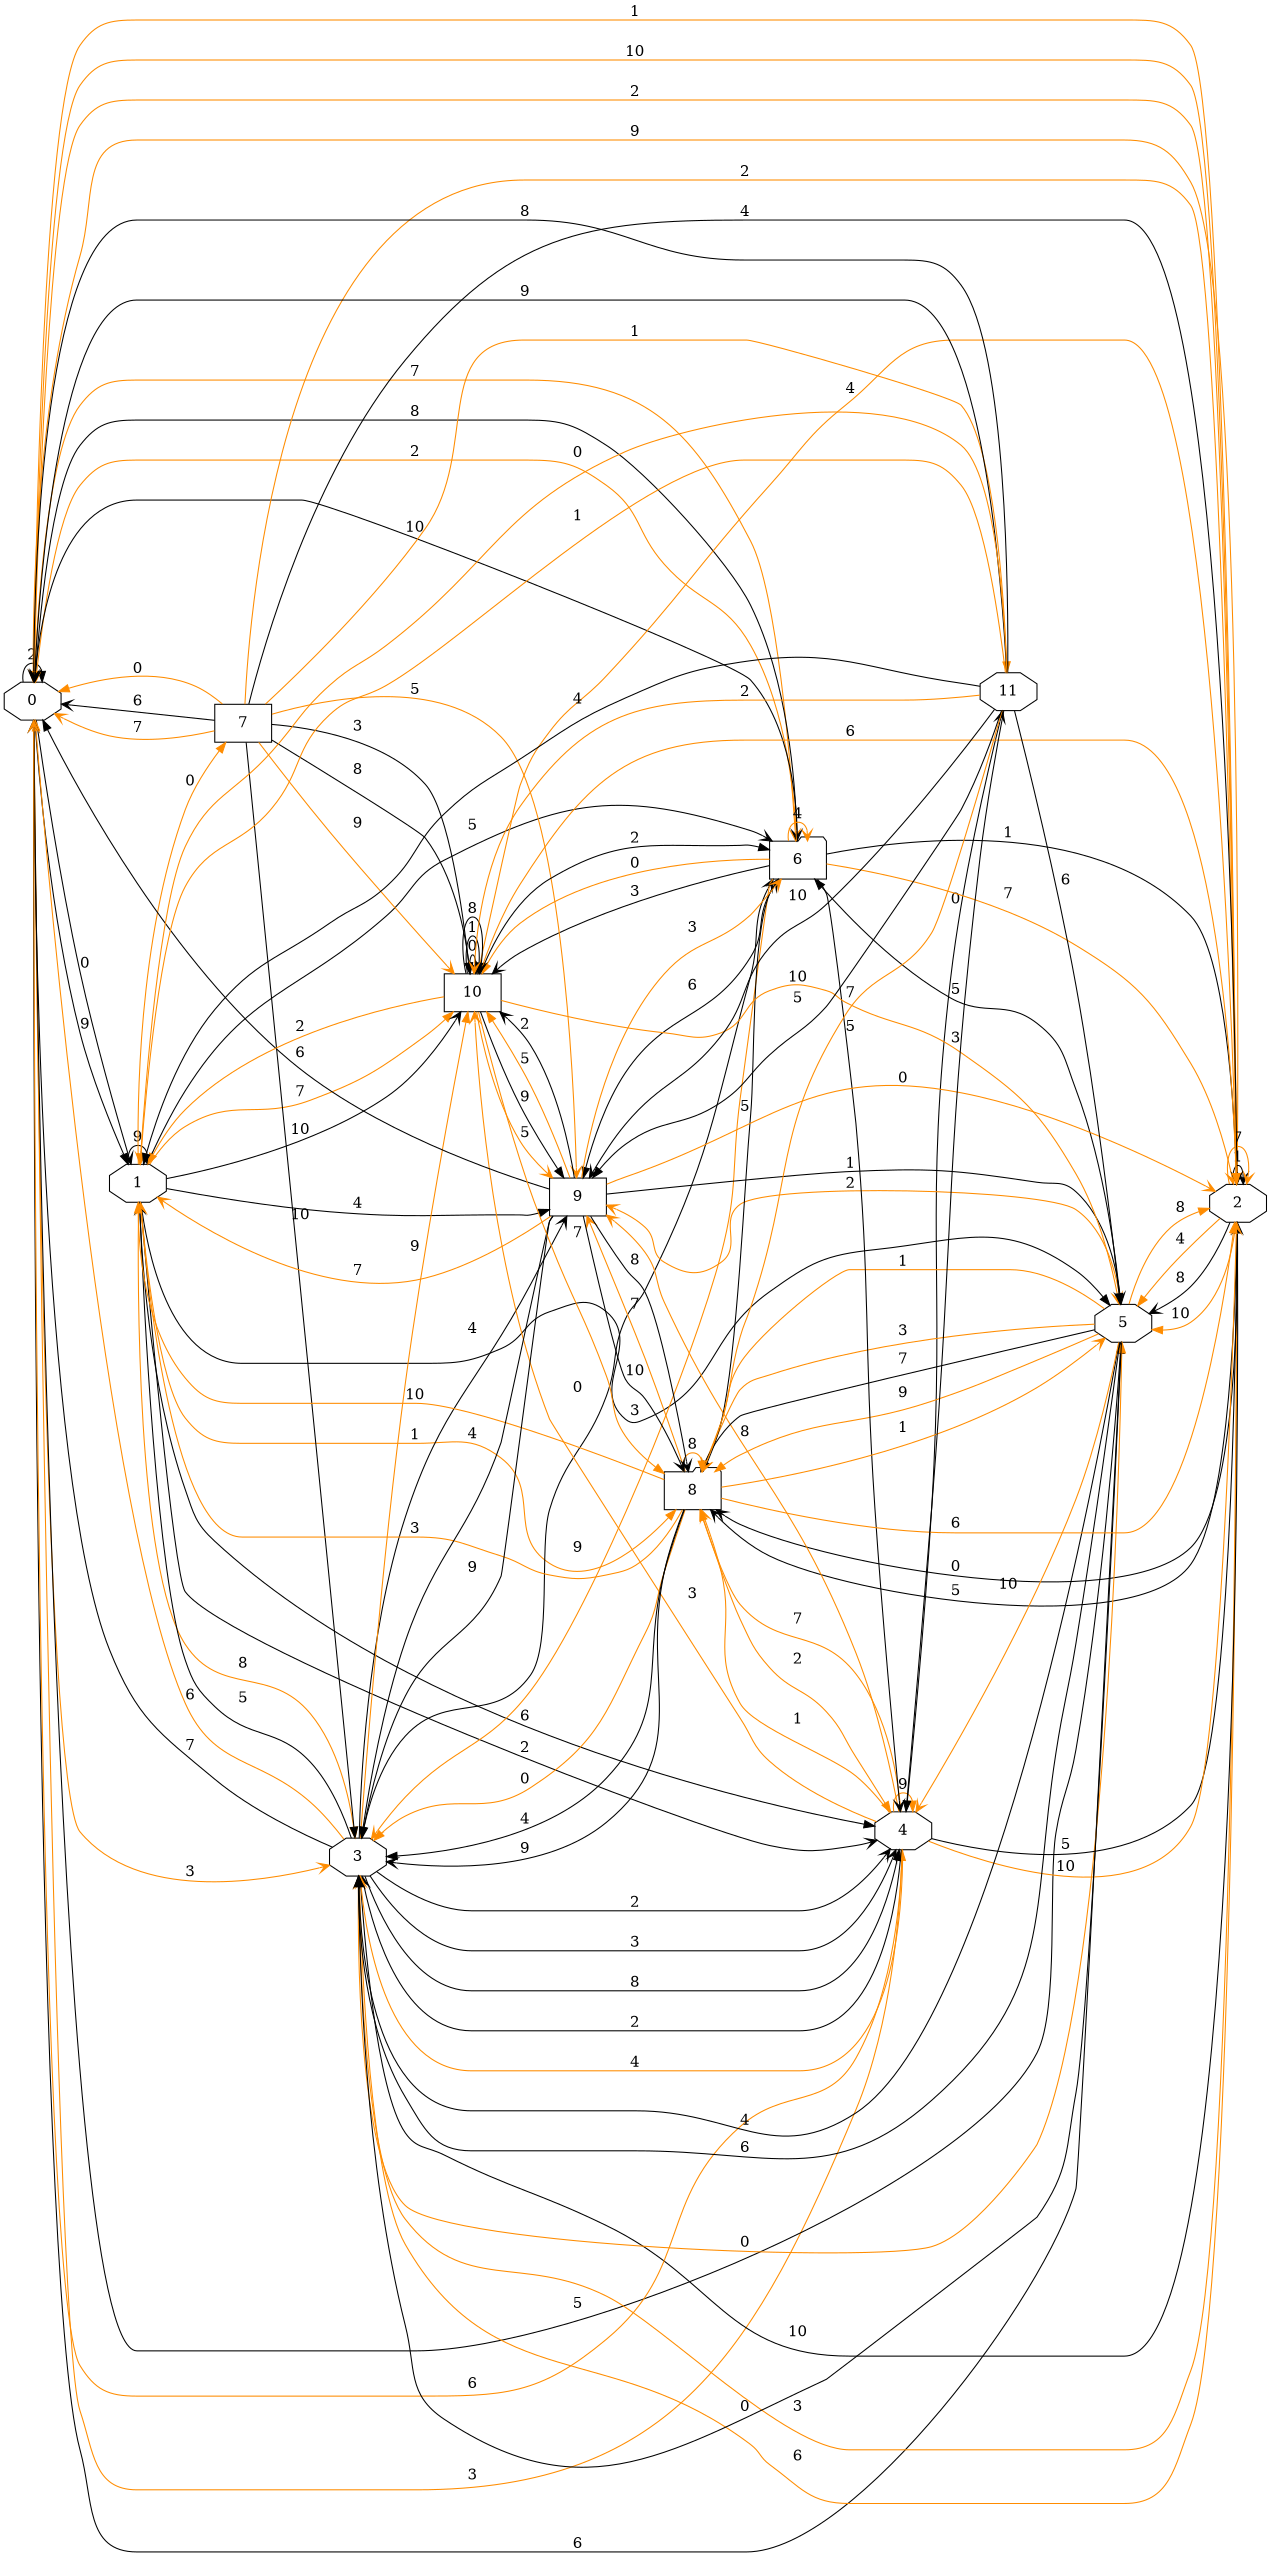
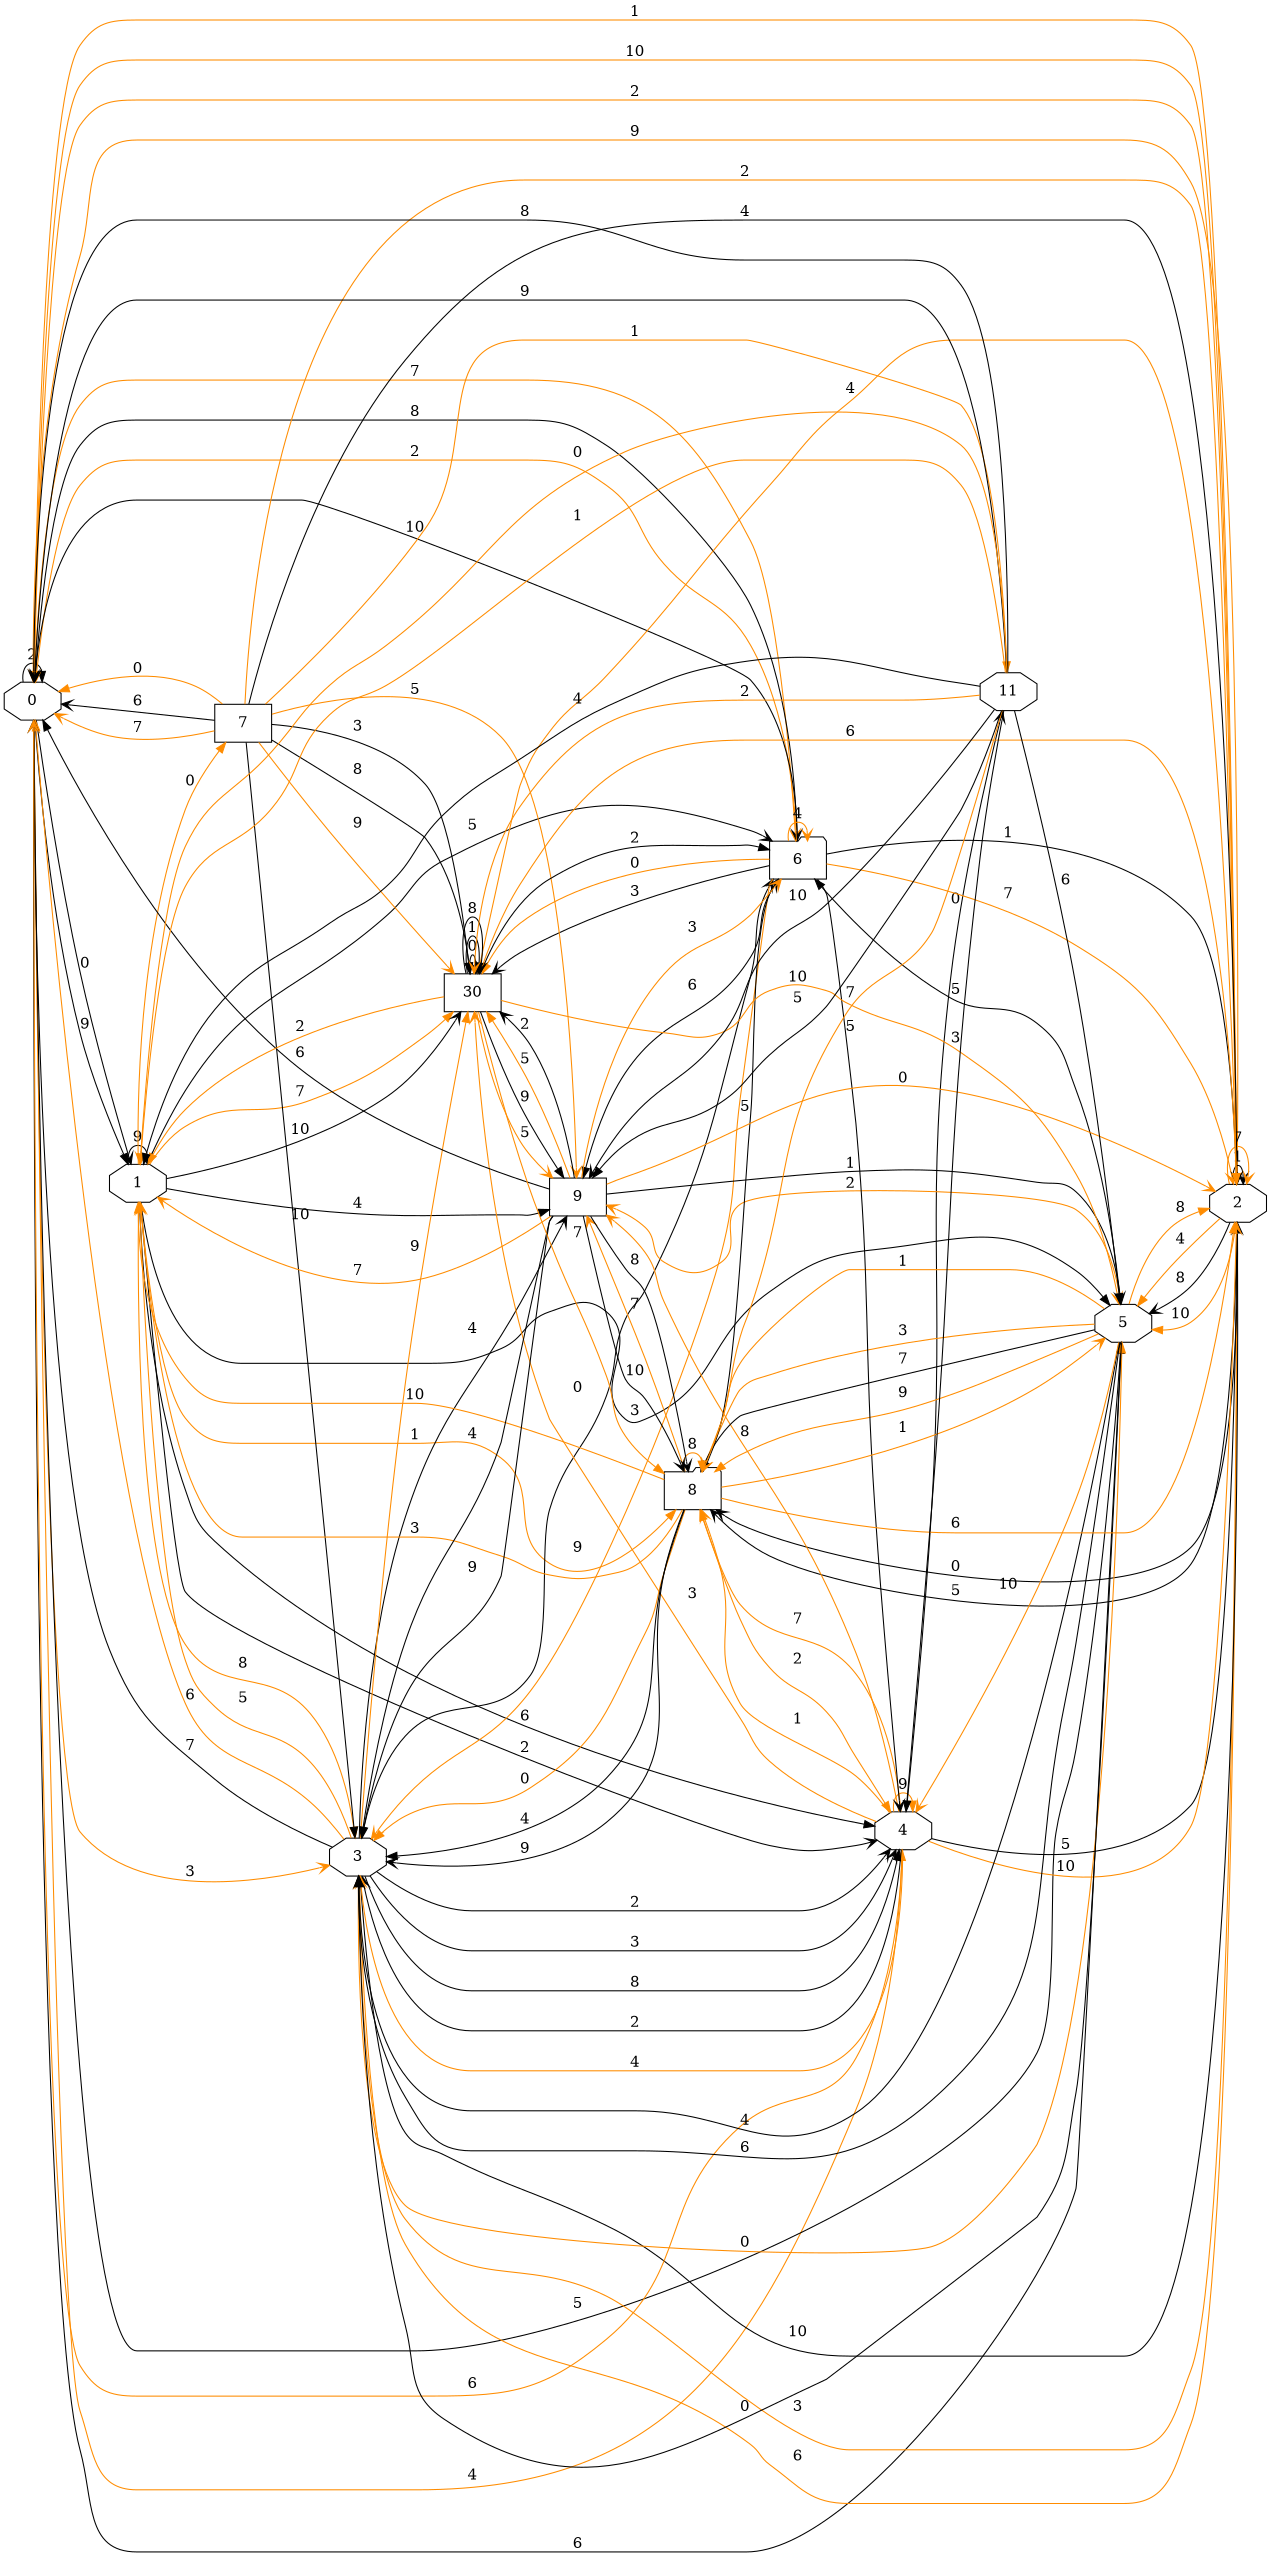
node "10": label "10" -> "30"
edge "3" -> "1": color black -> darkorange
edge "0" -> "4": label "3" -> "4"
